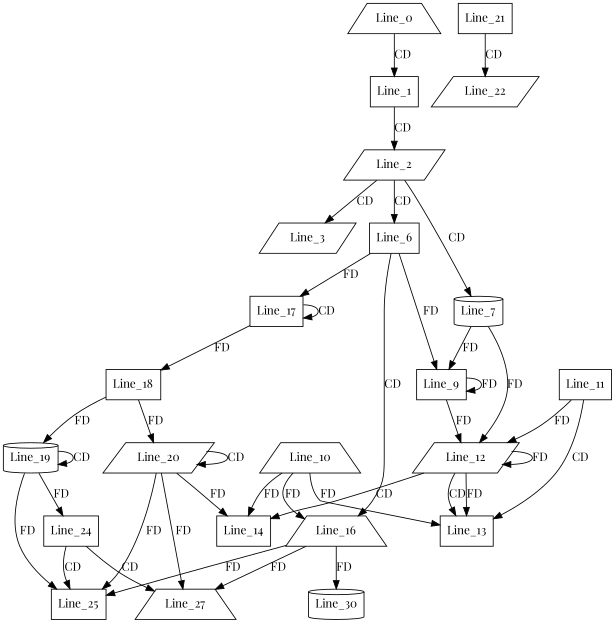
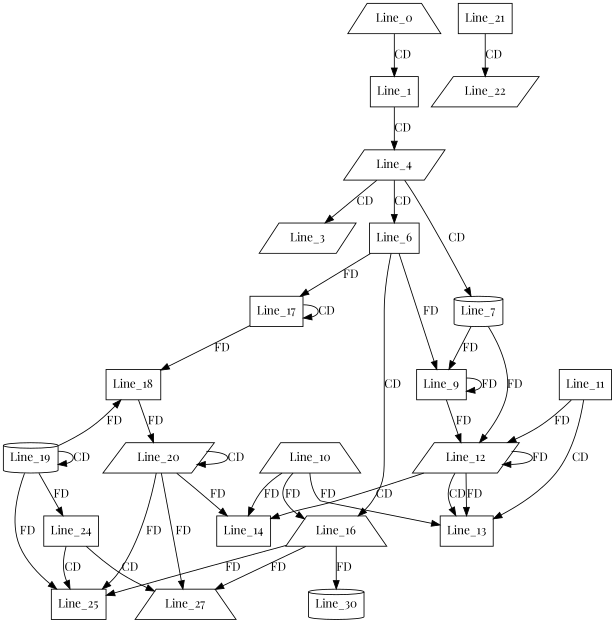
node "Line_2": label "Line_2" -> "Line_4"
edge "Line_18" -> "Line_19": reversed
